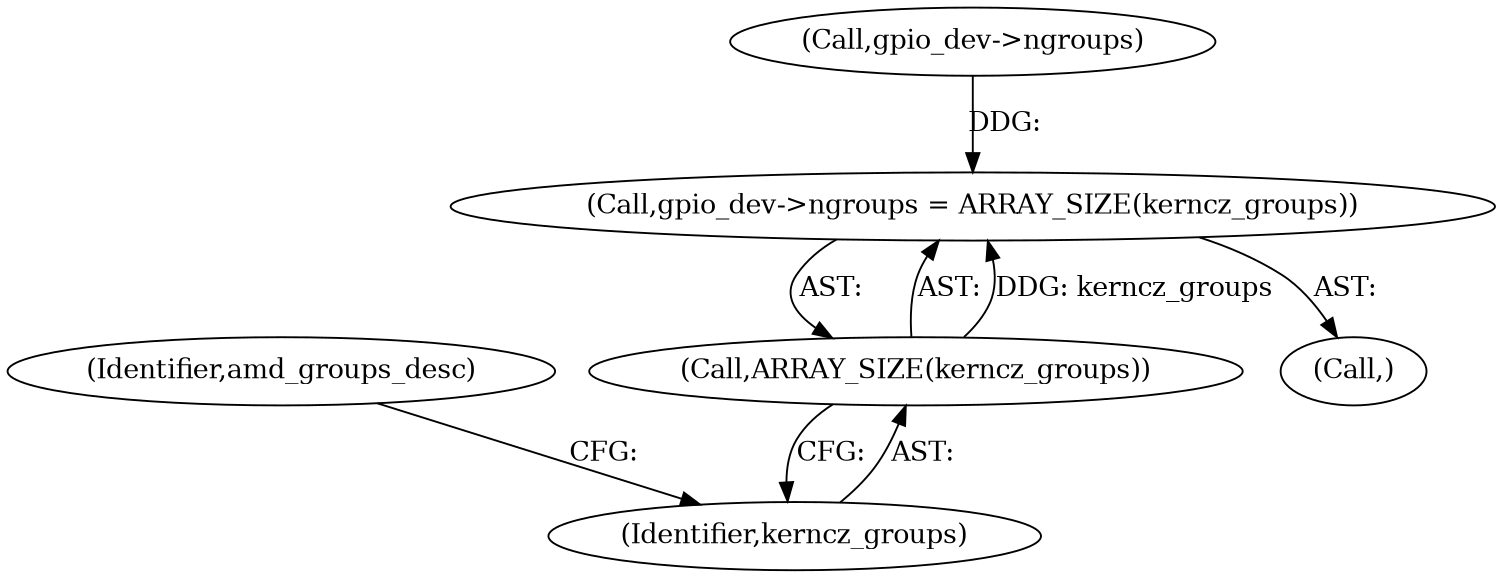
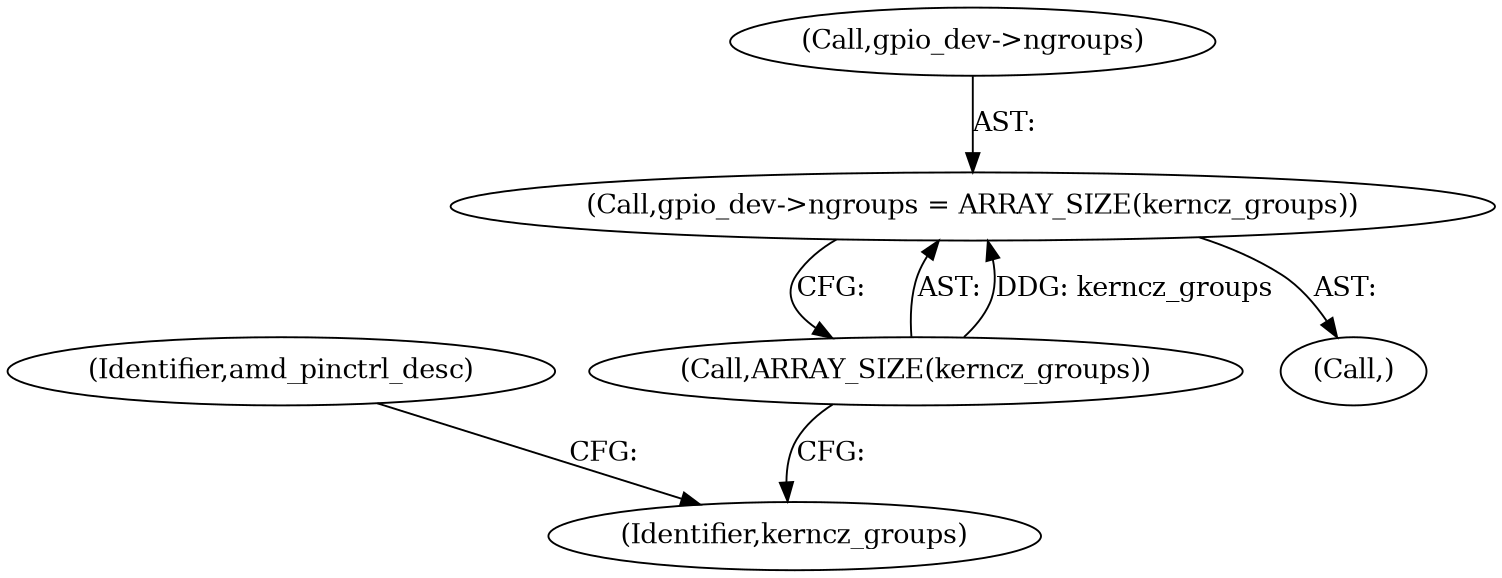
edge "(Call,gpio_dev->ngroups)" -> "(Call,gpio_dev->ngroups = ARRAY_SIZE(kerncz_groups))": label "DDG: " -> "AST: "
edge "(Call,gpio_dev->ngroups = ARRAY_SIZE(kerncz_groups))" -> "(Call,ARRAY_SIZE(kerncz_groups))": label "AST: " -> "CFG: "
node "(Identifier,amd_groups_desc)": label "(Identifier,amd_groups_desc)" -> "(Identifier,amd_pinctrl_desc)"
edge "(Identifier,kerncz_groups)" -> "(Call,ARRAY_SIZE(kerncz_groups))": removed, label "AST:"
